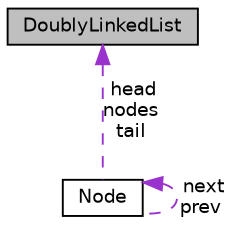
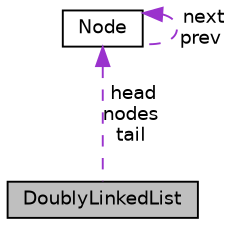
edge "Node" -> "DoublyLinkedList": reversed
